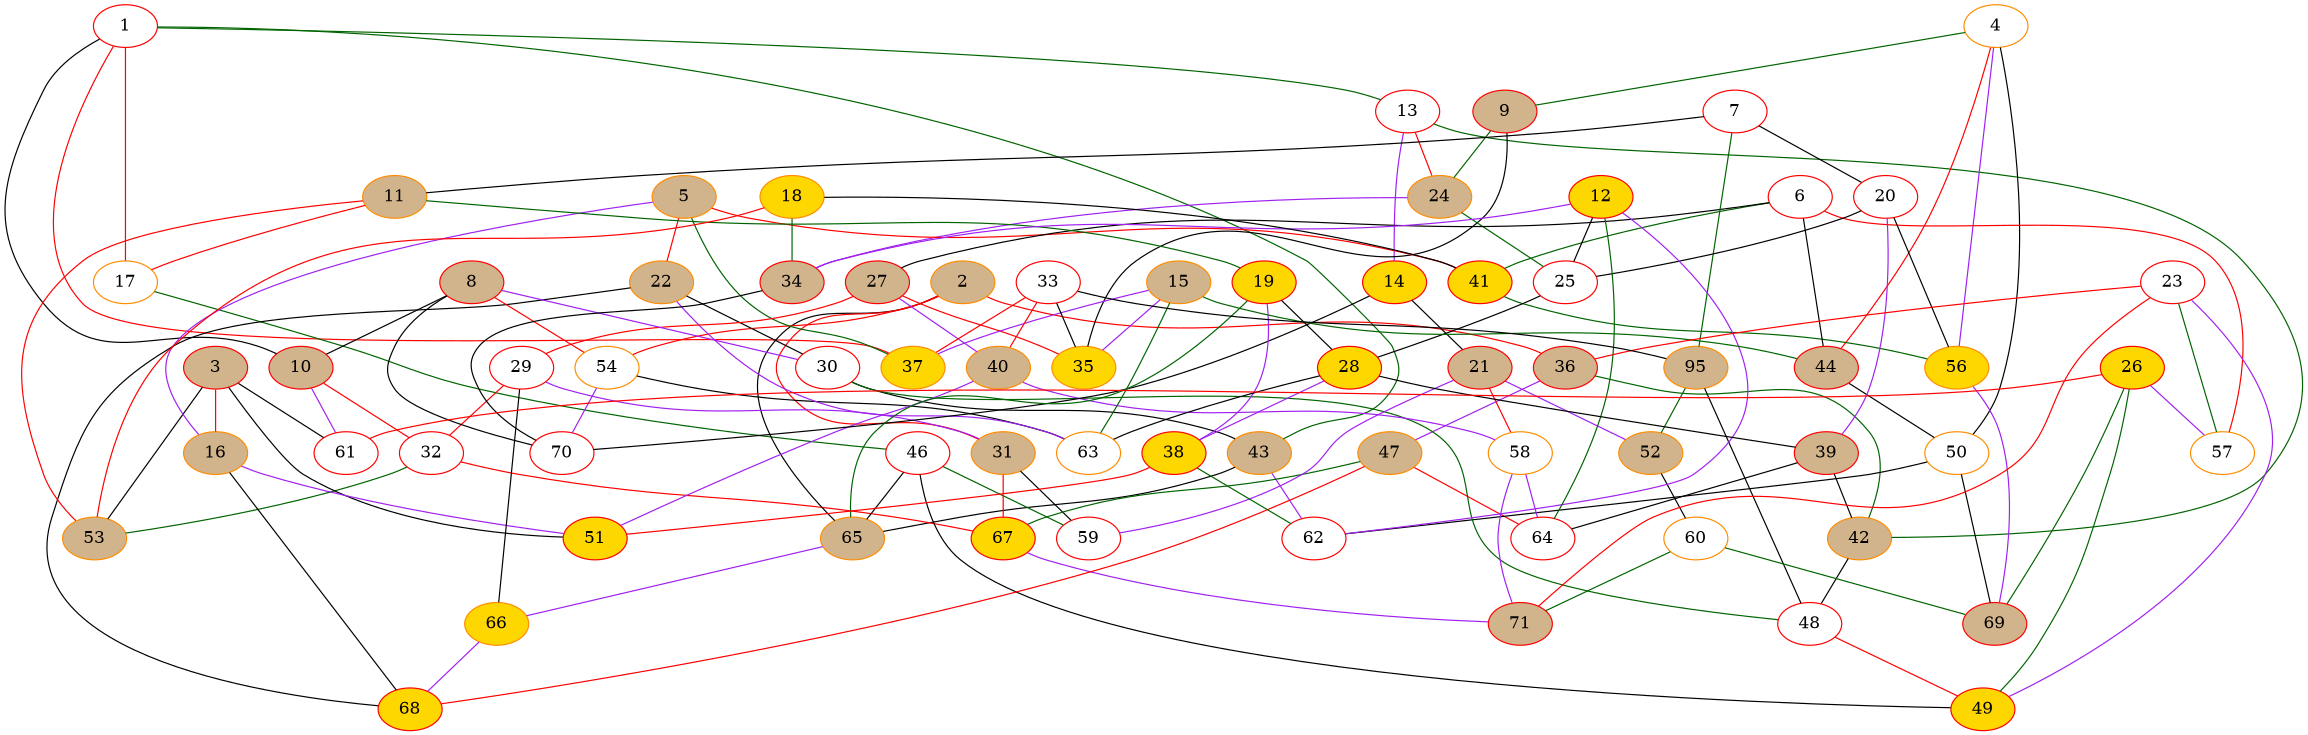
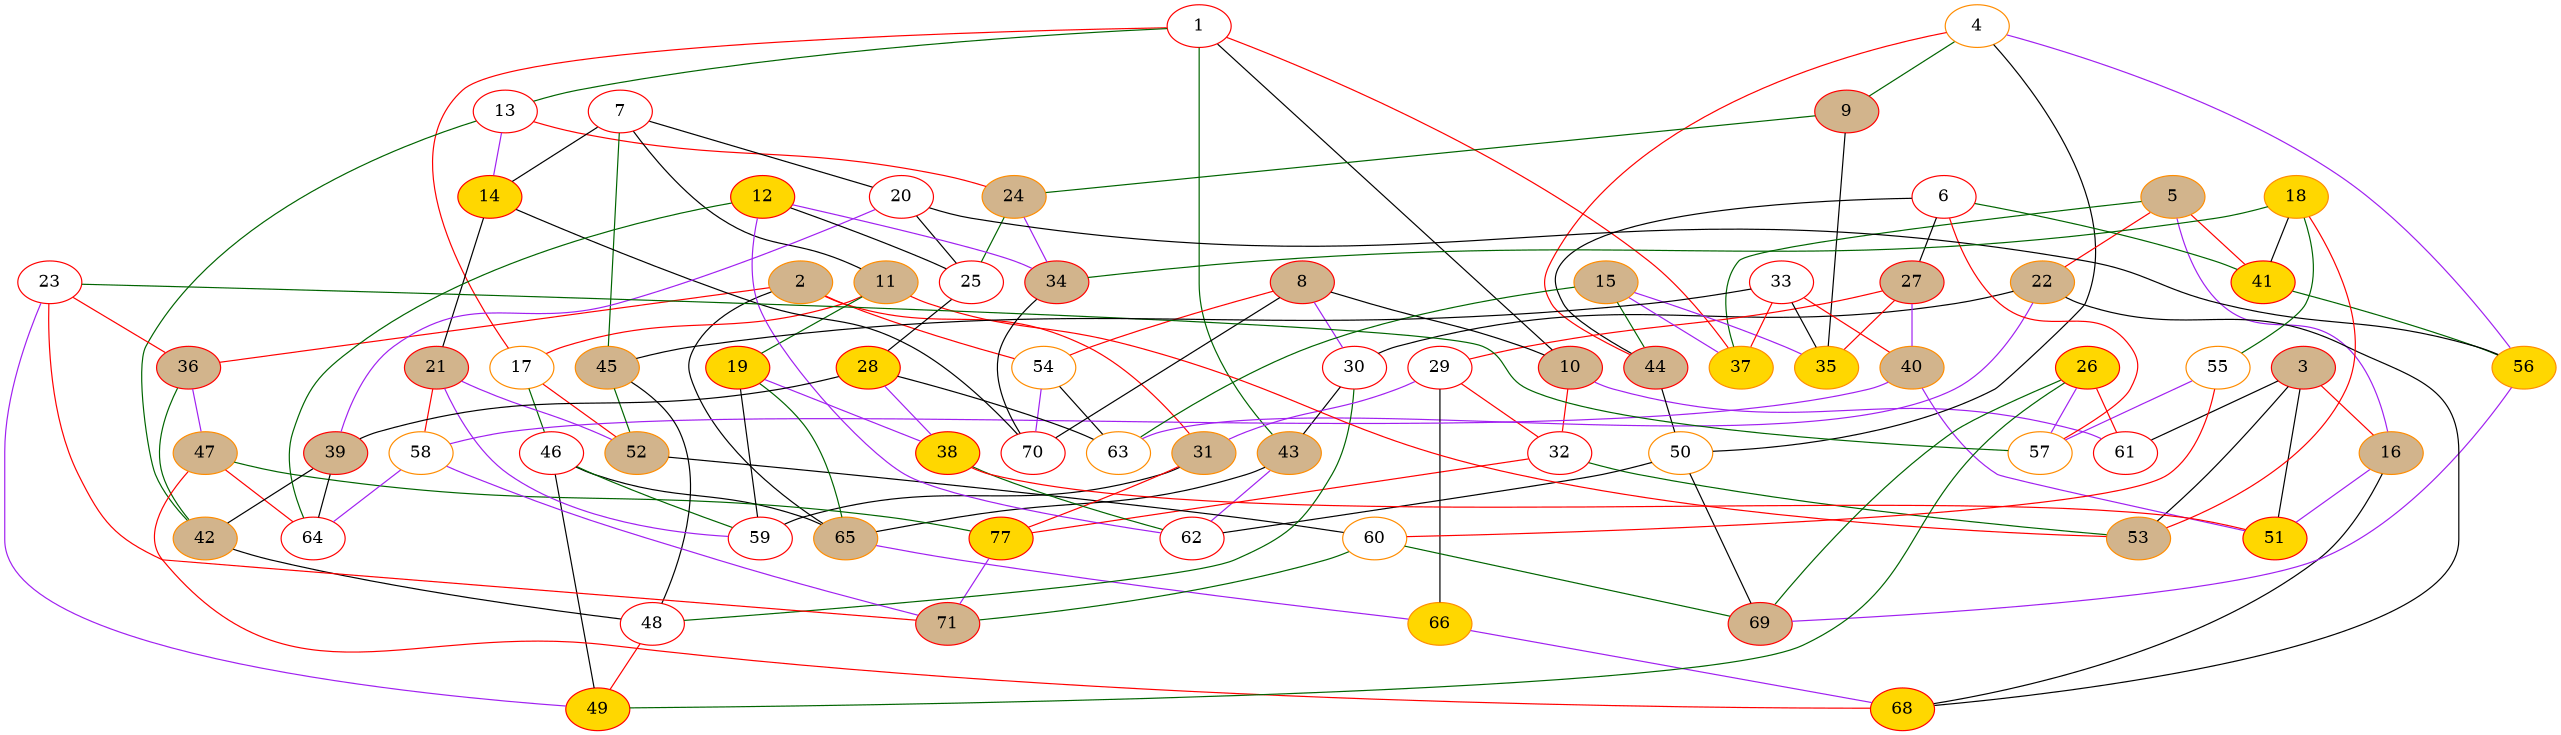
edge "7" -- "14": added
edge "19" -- "28": now "19" -- "59"
node "95": label "95" -> "45"
node "55": added
edge "17" -- "52": added
node "67": label "67" -> "77"
